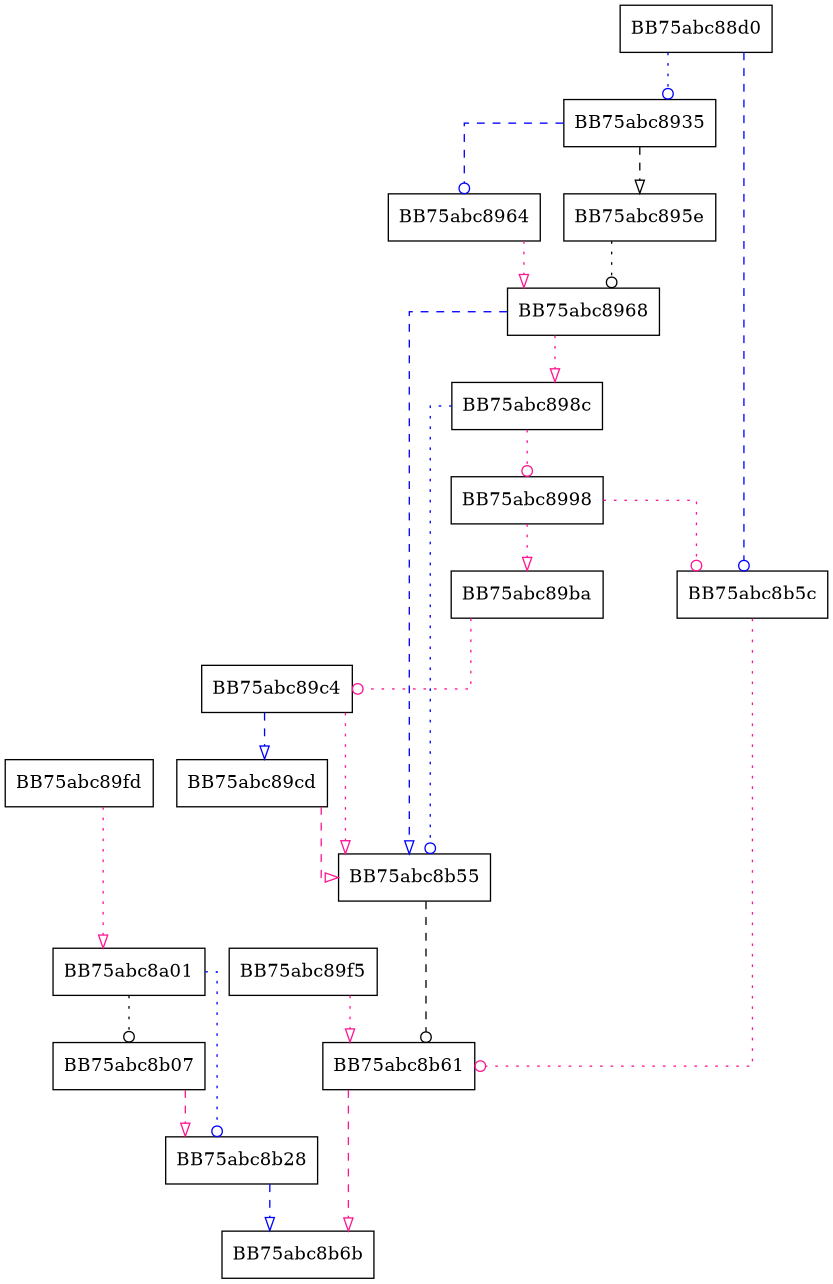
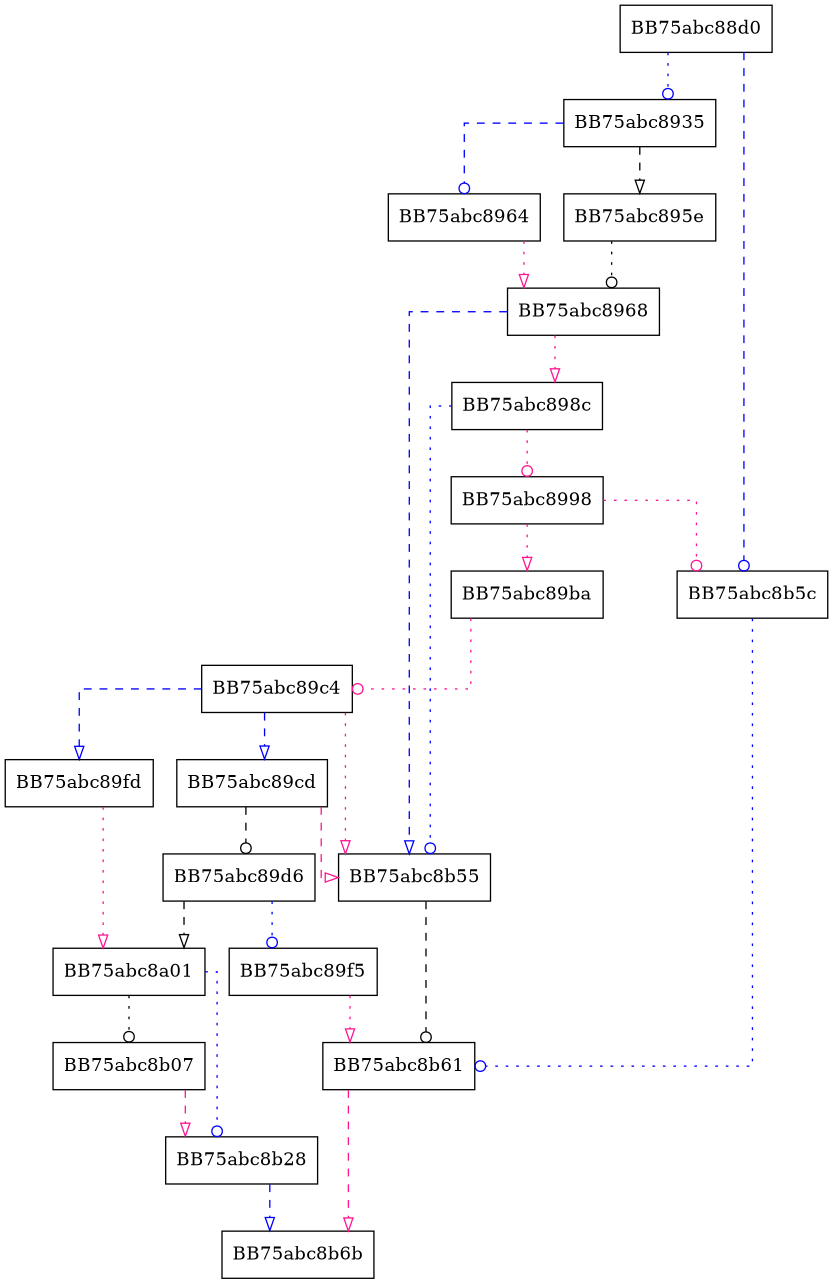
edge "BB75abc89c4" -> "BB75abc89fd": added
node "BB75abc89d6": added
edge "BB75abc8b5c" -> "BB75abc8b61": color deeppink -> blue
